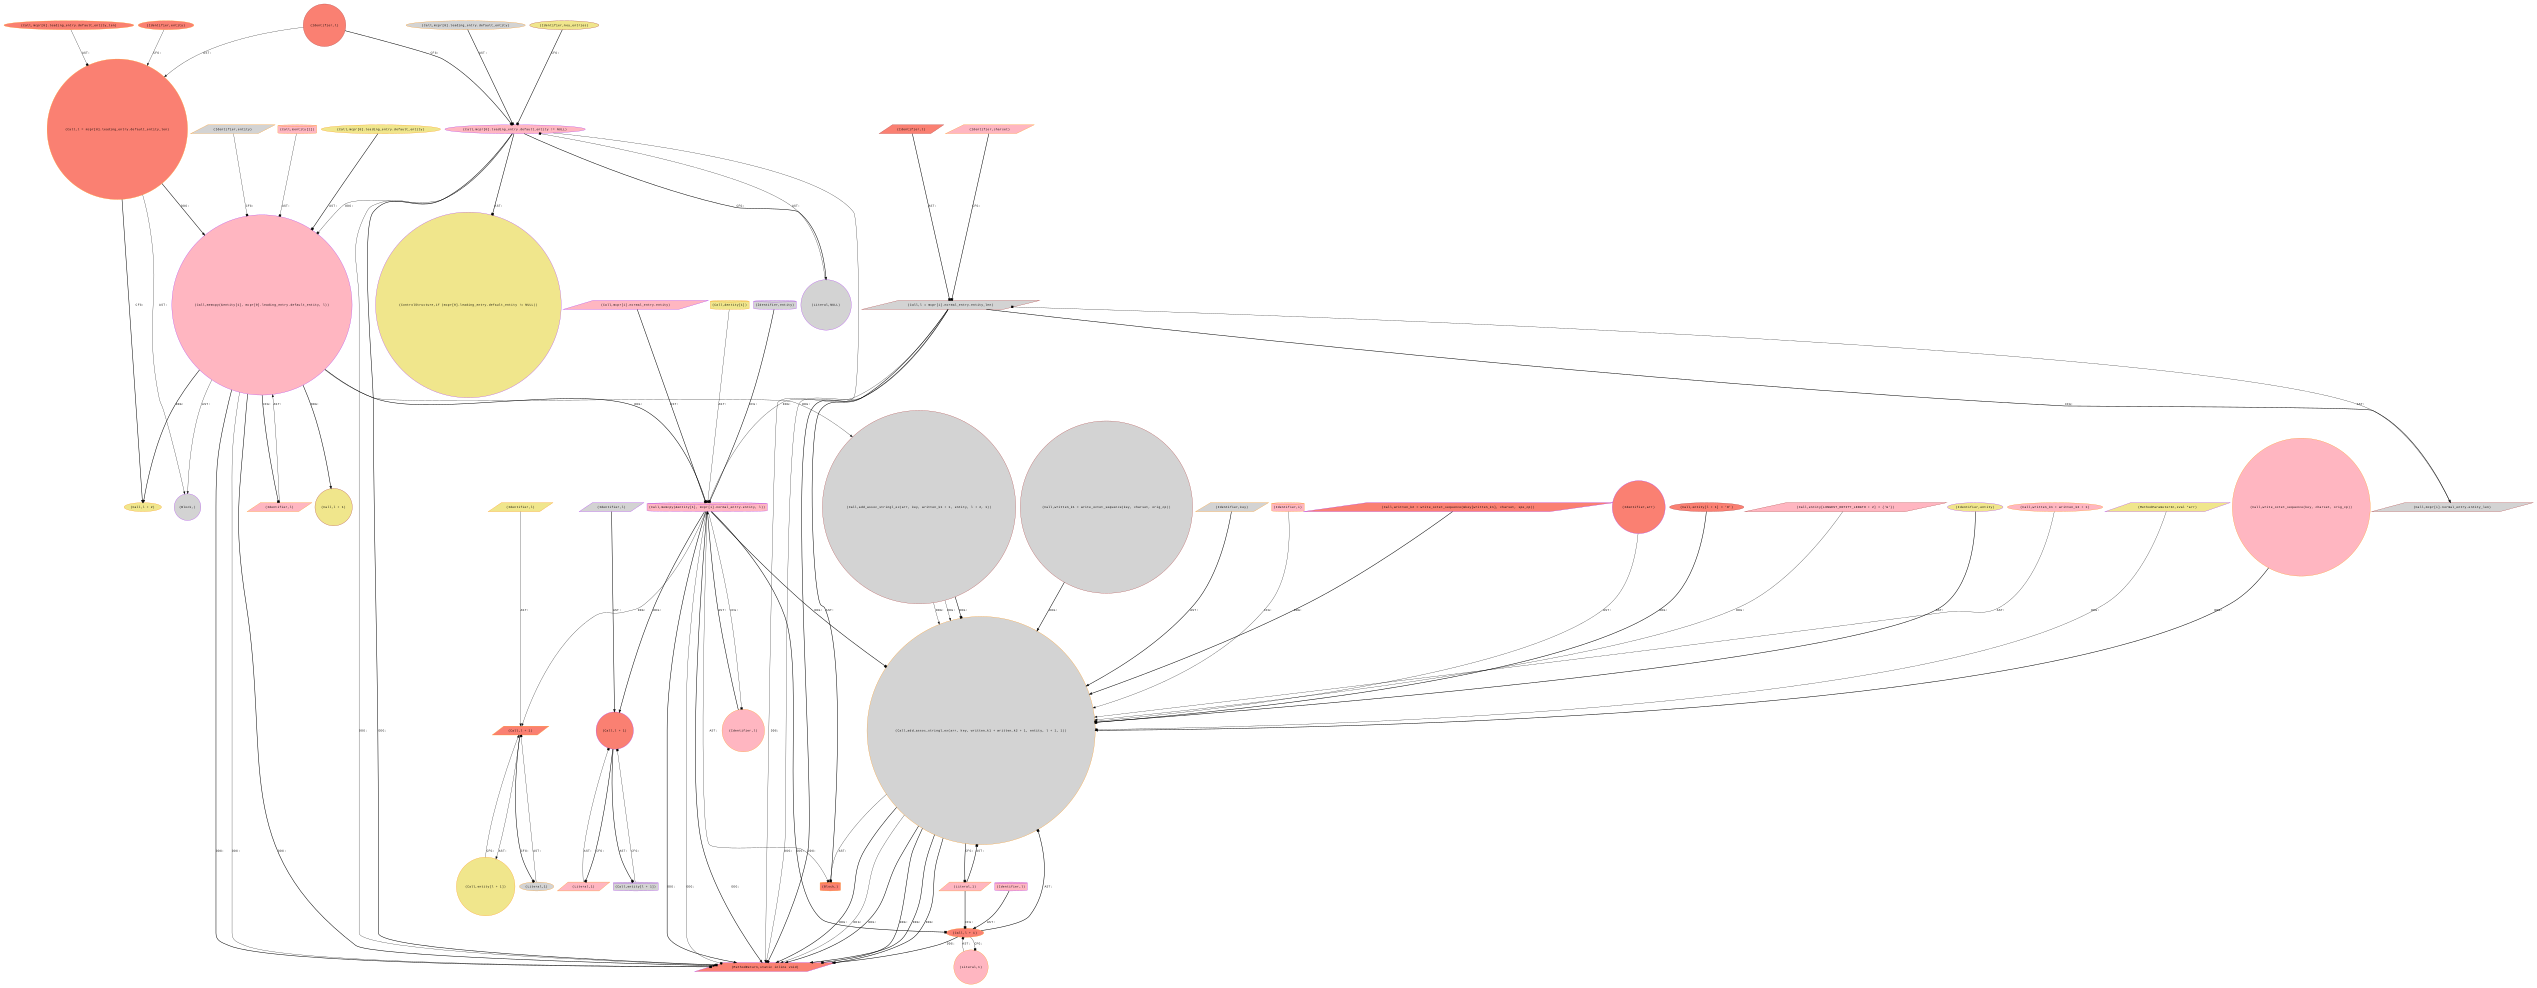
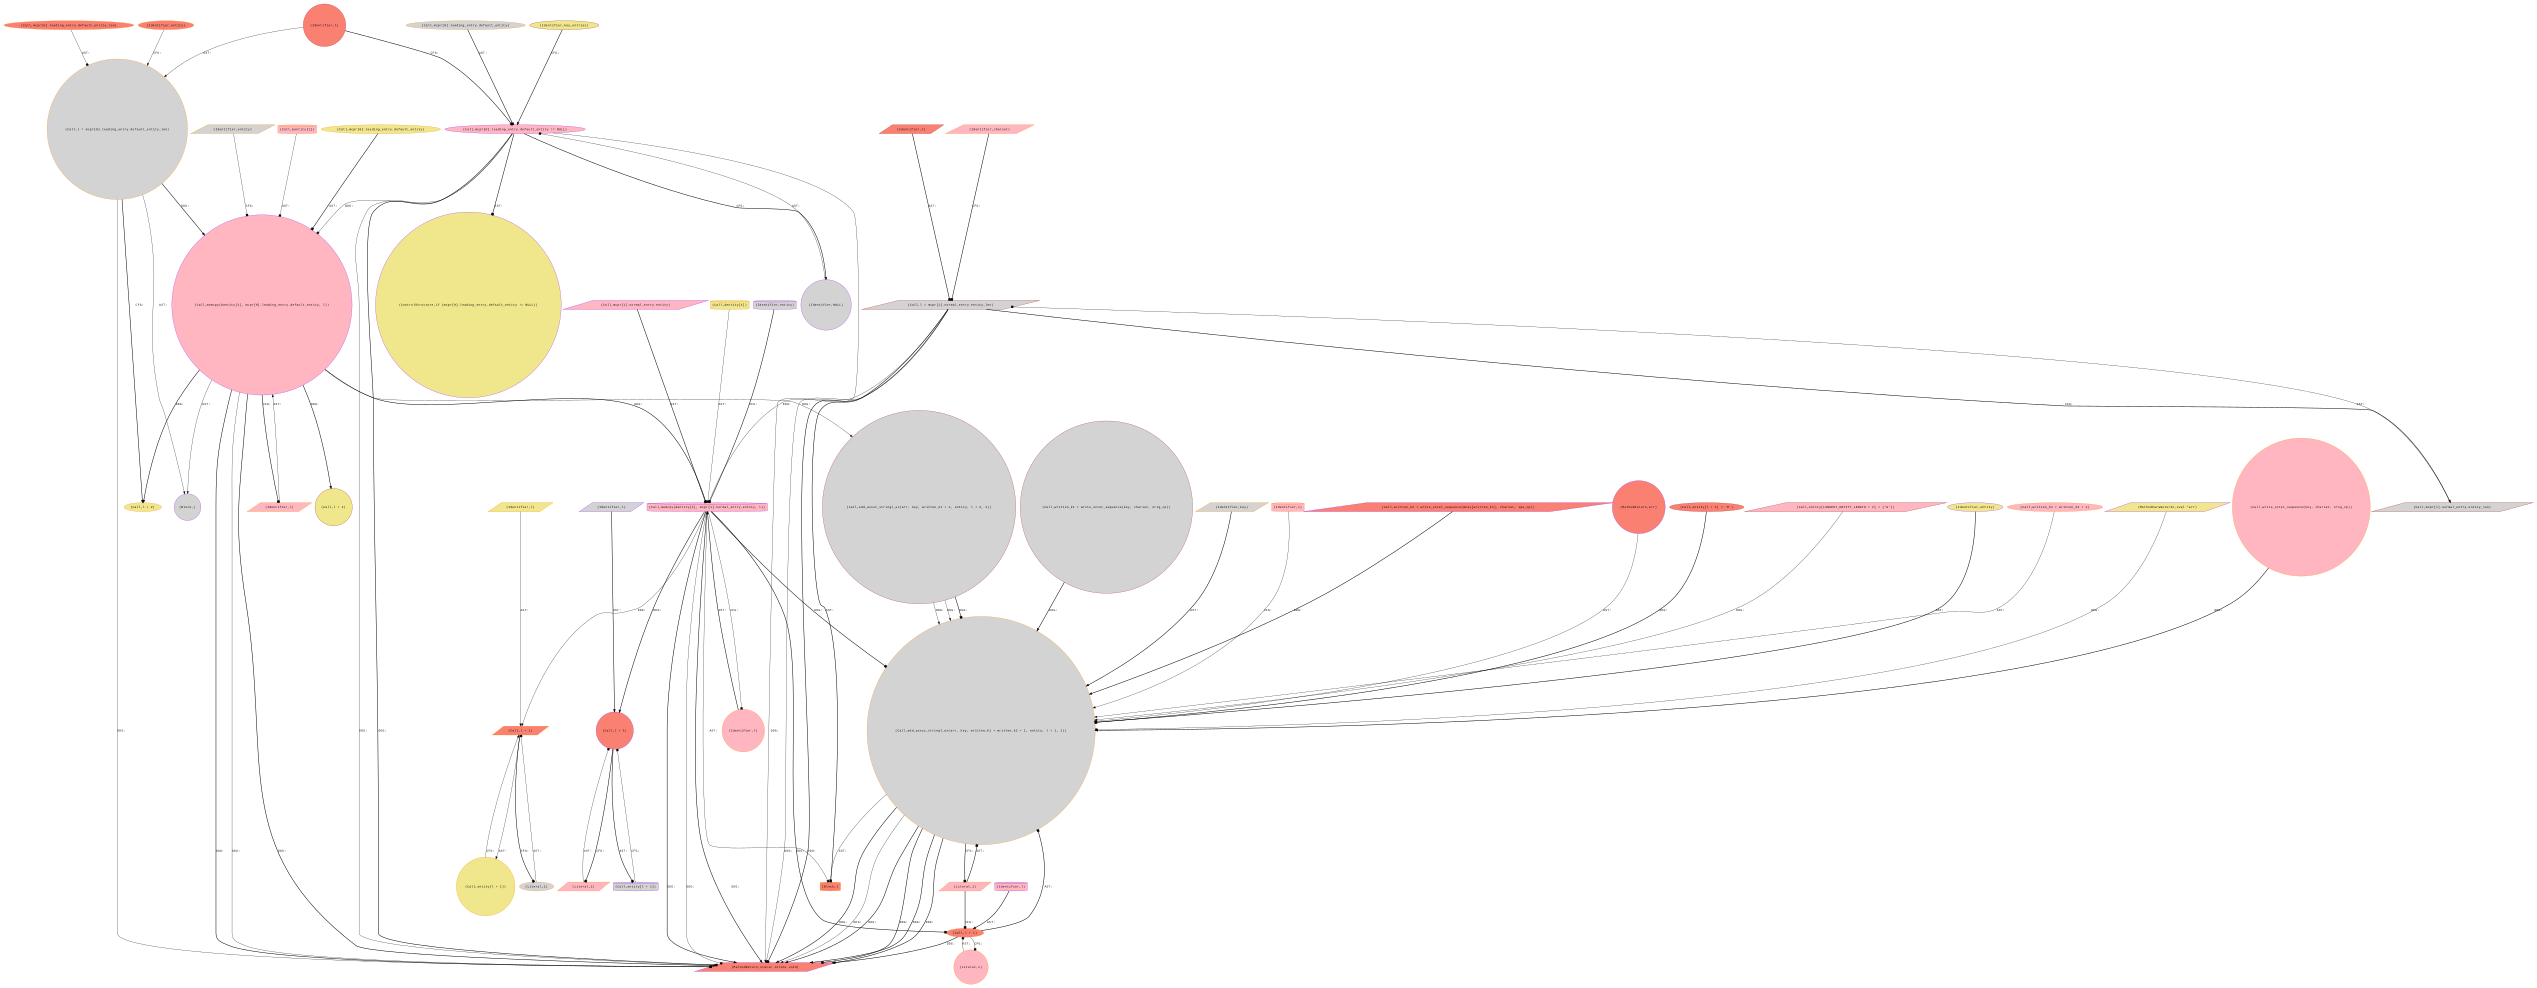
edge "(Identifier,key_entries)" -> "(Call,mcpr[0].leading_entry.default_entity != NULL)": arrowhead box -> normal
node "(Call,l = mcpr[0].leading_entry.default_entity_len)": fillcolor salmon -> lightgrey
node "(Literal,NULL)": label "(Literal,NULL)" -> "(Identifier,NULL)"
node "(Identifier,arr)": label "(Identifier,arr)" -> "(MethodReturn,arr)"
edge "(Call,l = mcpr[0].leading_entry.default_entity_len)" -> "(MethodReturn,static inline void)": added, label "DDG:"
